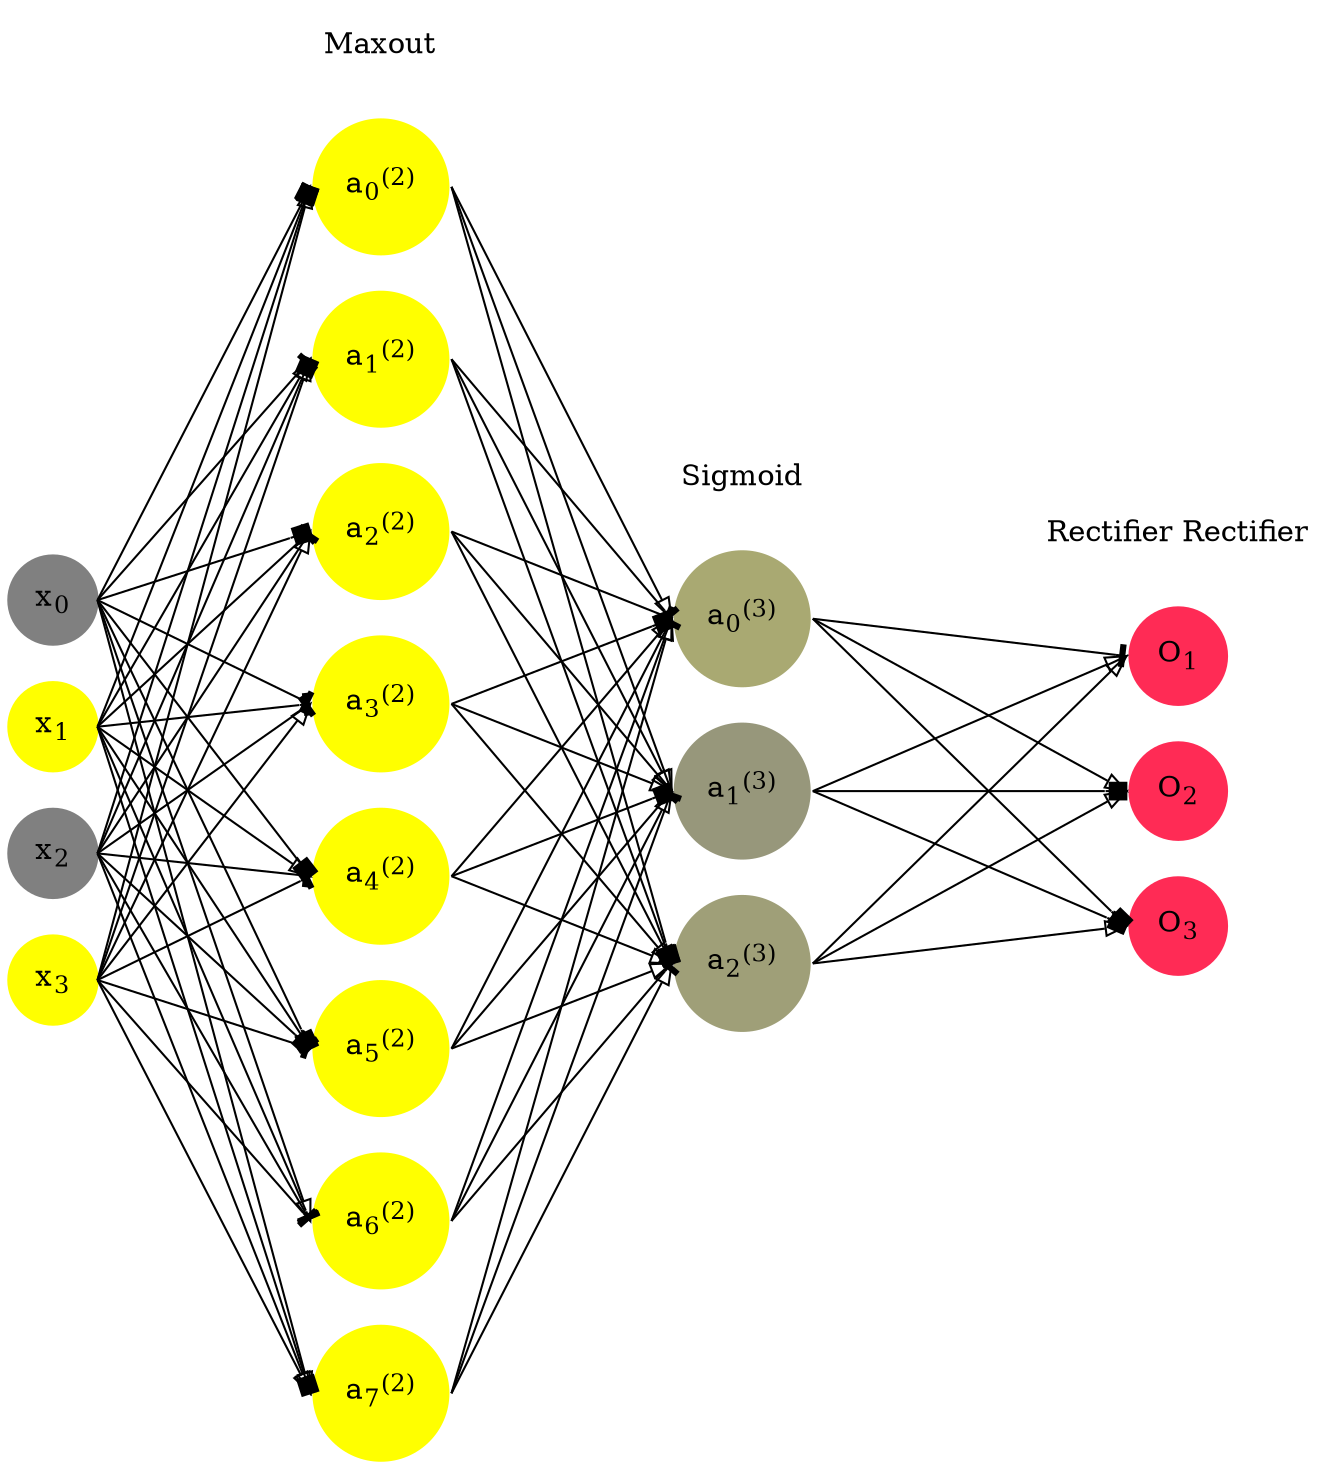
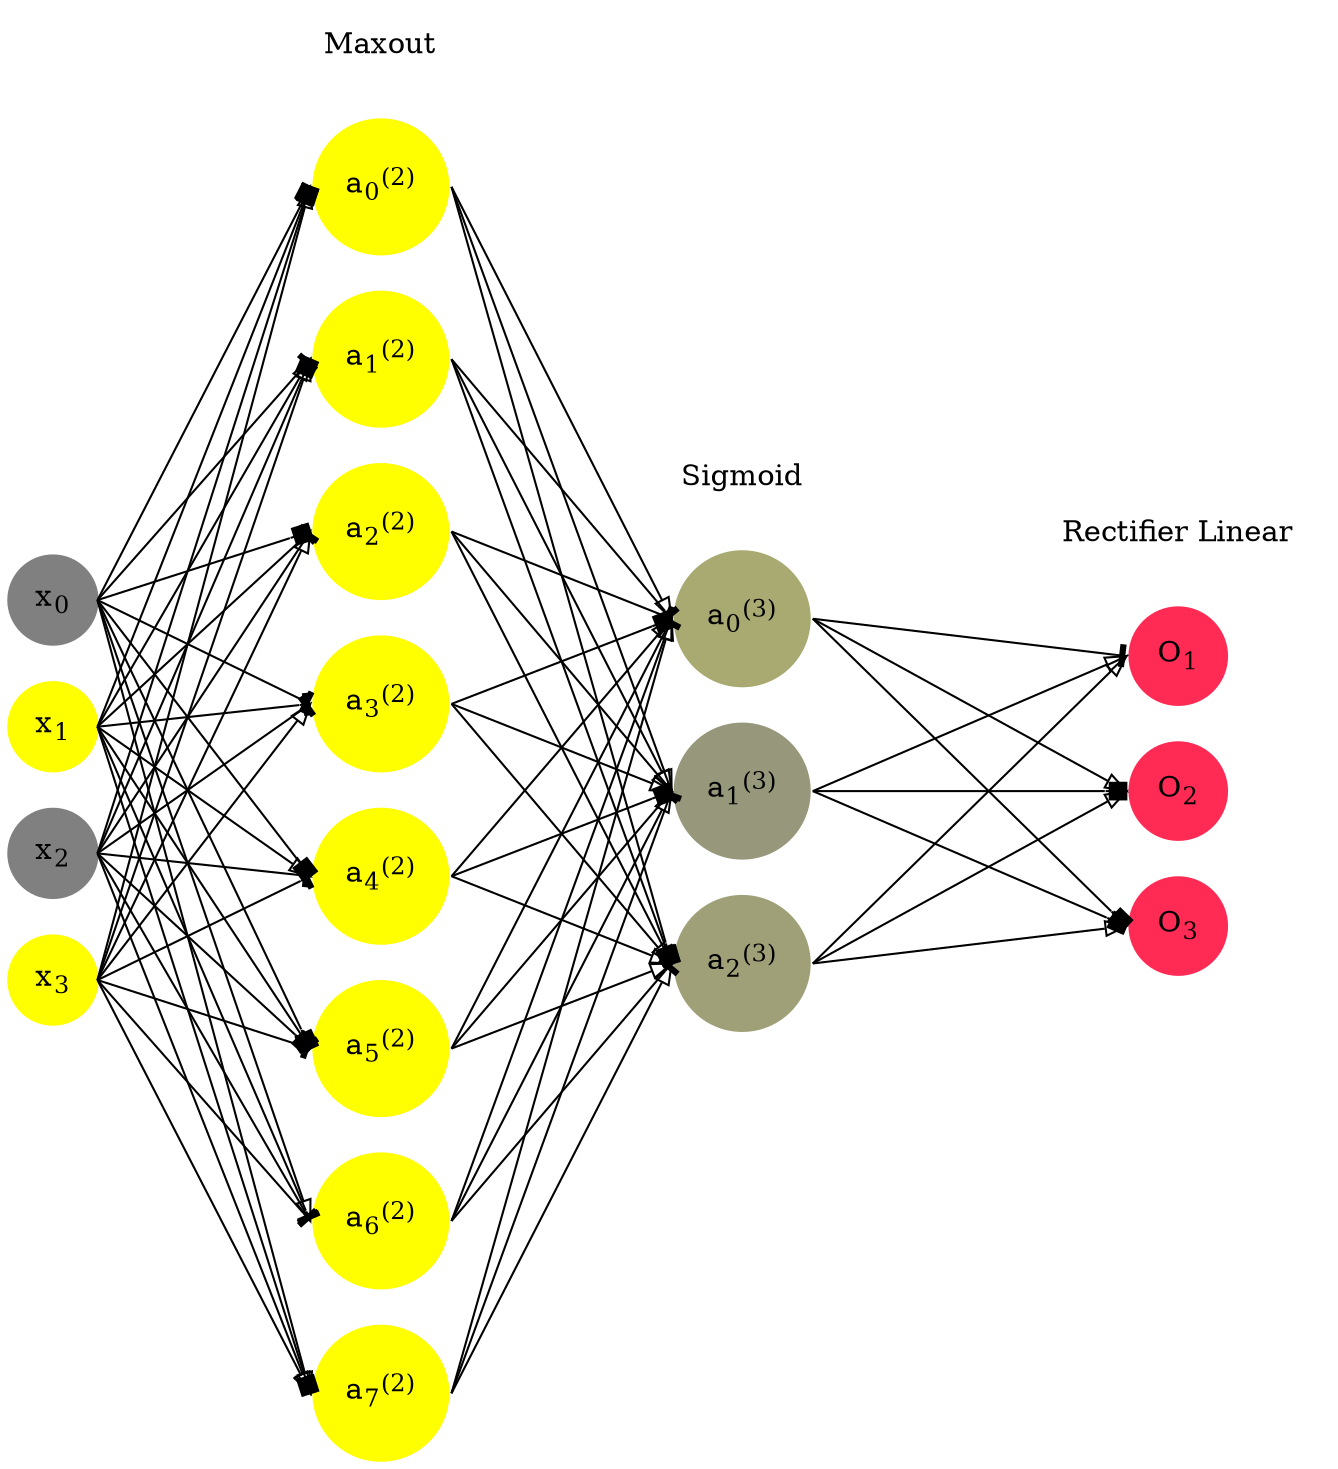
node "Rectifier Rectifier": label "Rectifier Rectifier" -> "Rectifier Linear"
